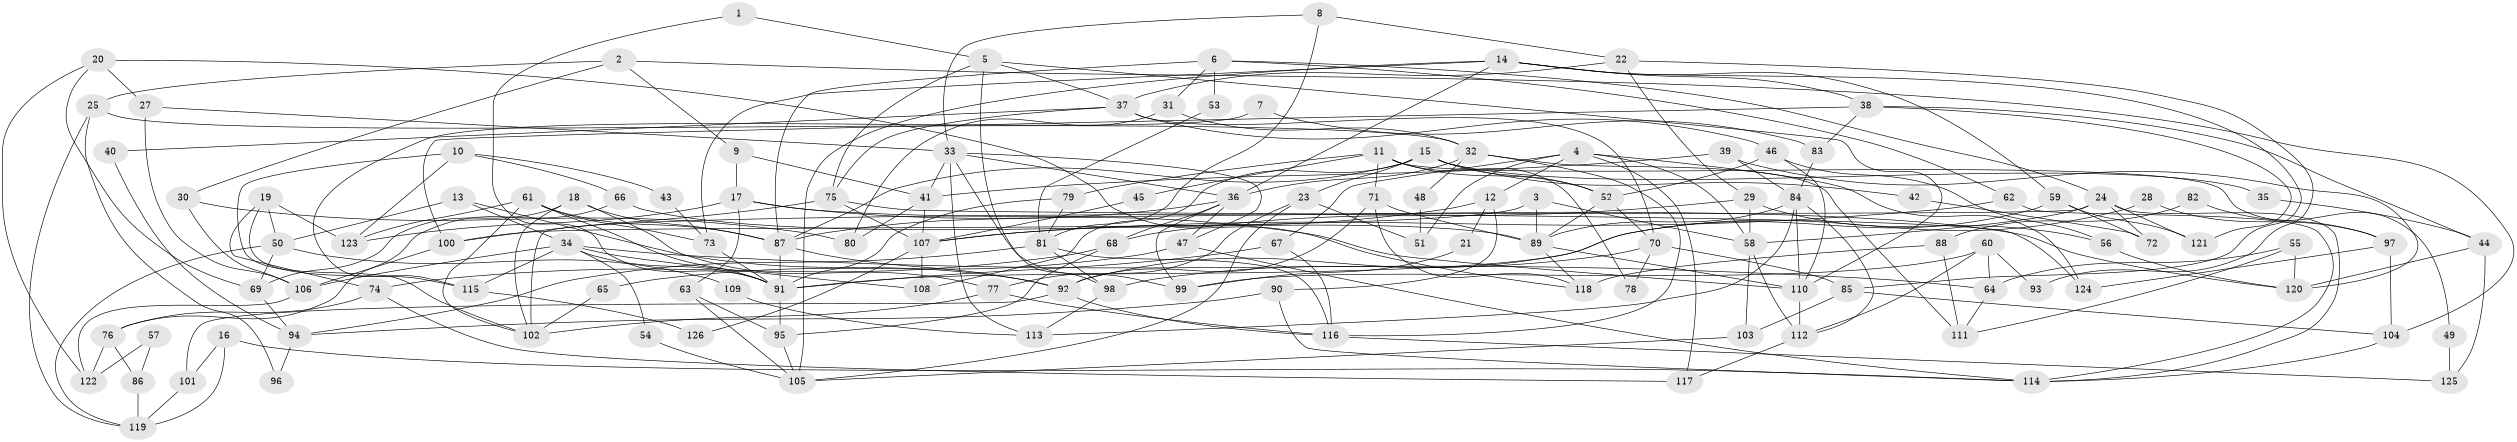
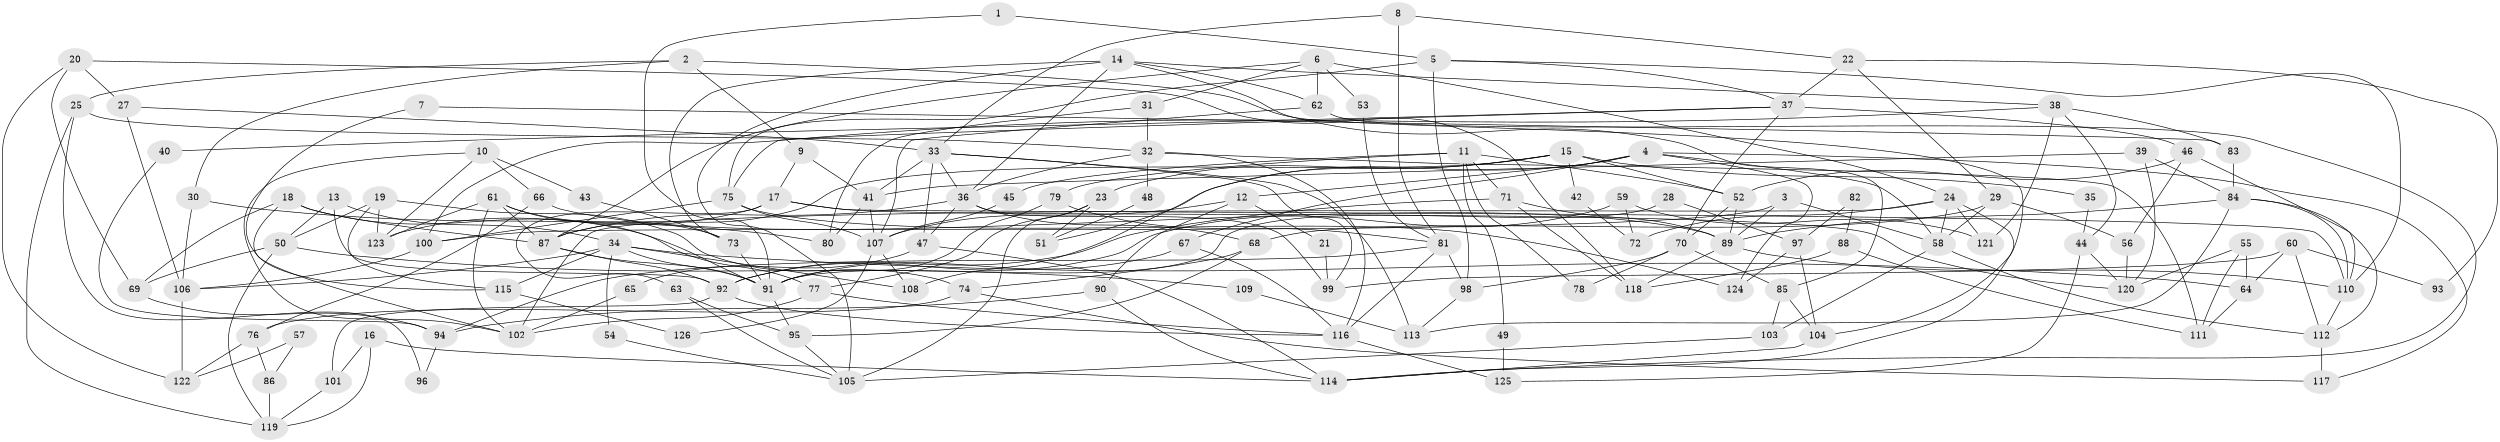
edge "14" -- "59": now "14" -- "62"
